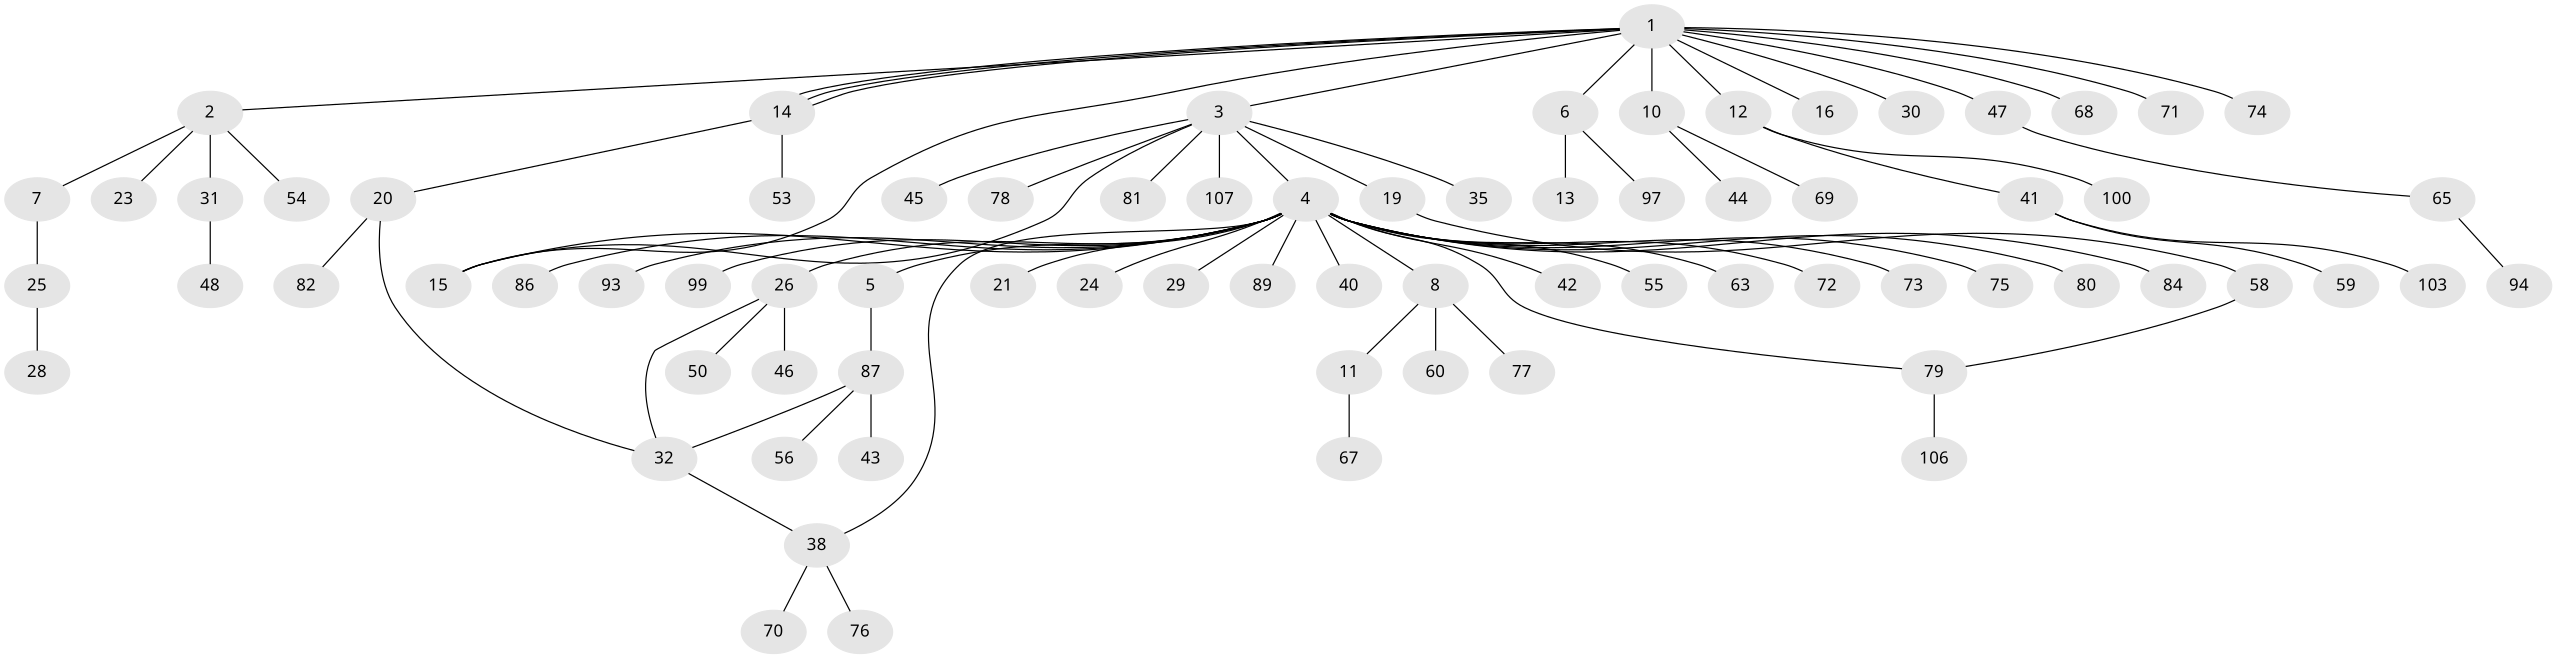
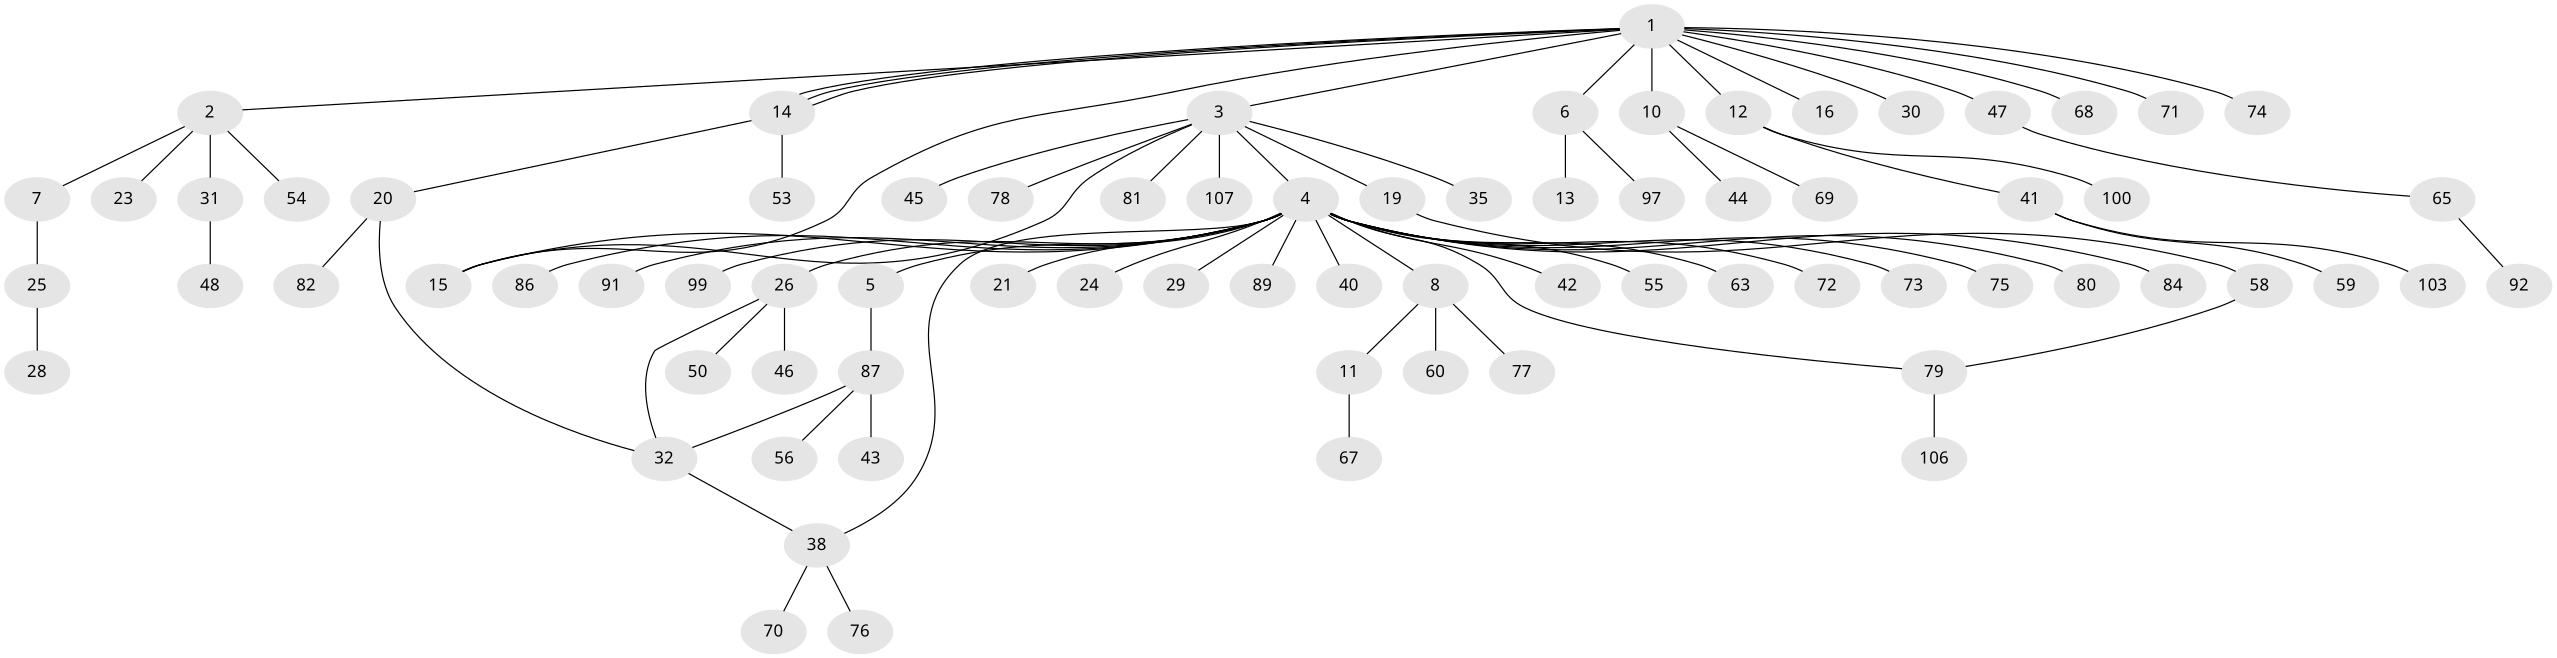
node "93": label "93" -> "91"
node "94": label "94" -> "92"
